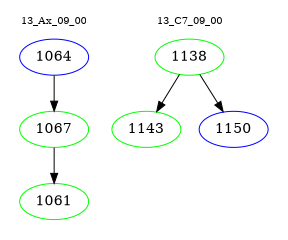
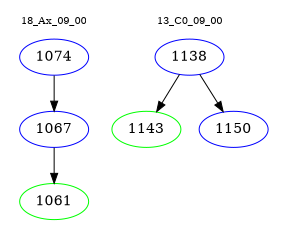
cluster "13_Ax_09_00": label "13_Ax_09_00" -> "18_Ax_09_00"
cluster "13_C7_09_00": label "13_C7_09_00" -> "13_C0_09_00"
node "1064": label "1064" -> "1074"
node "1138": color green -> blue
node "1067": color green -> blue
